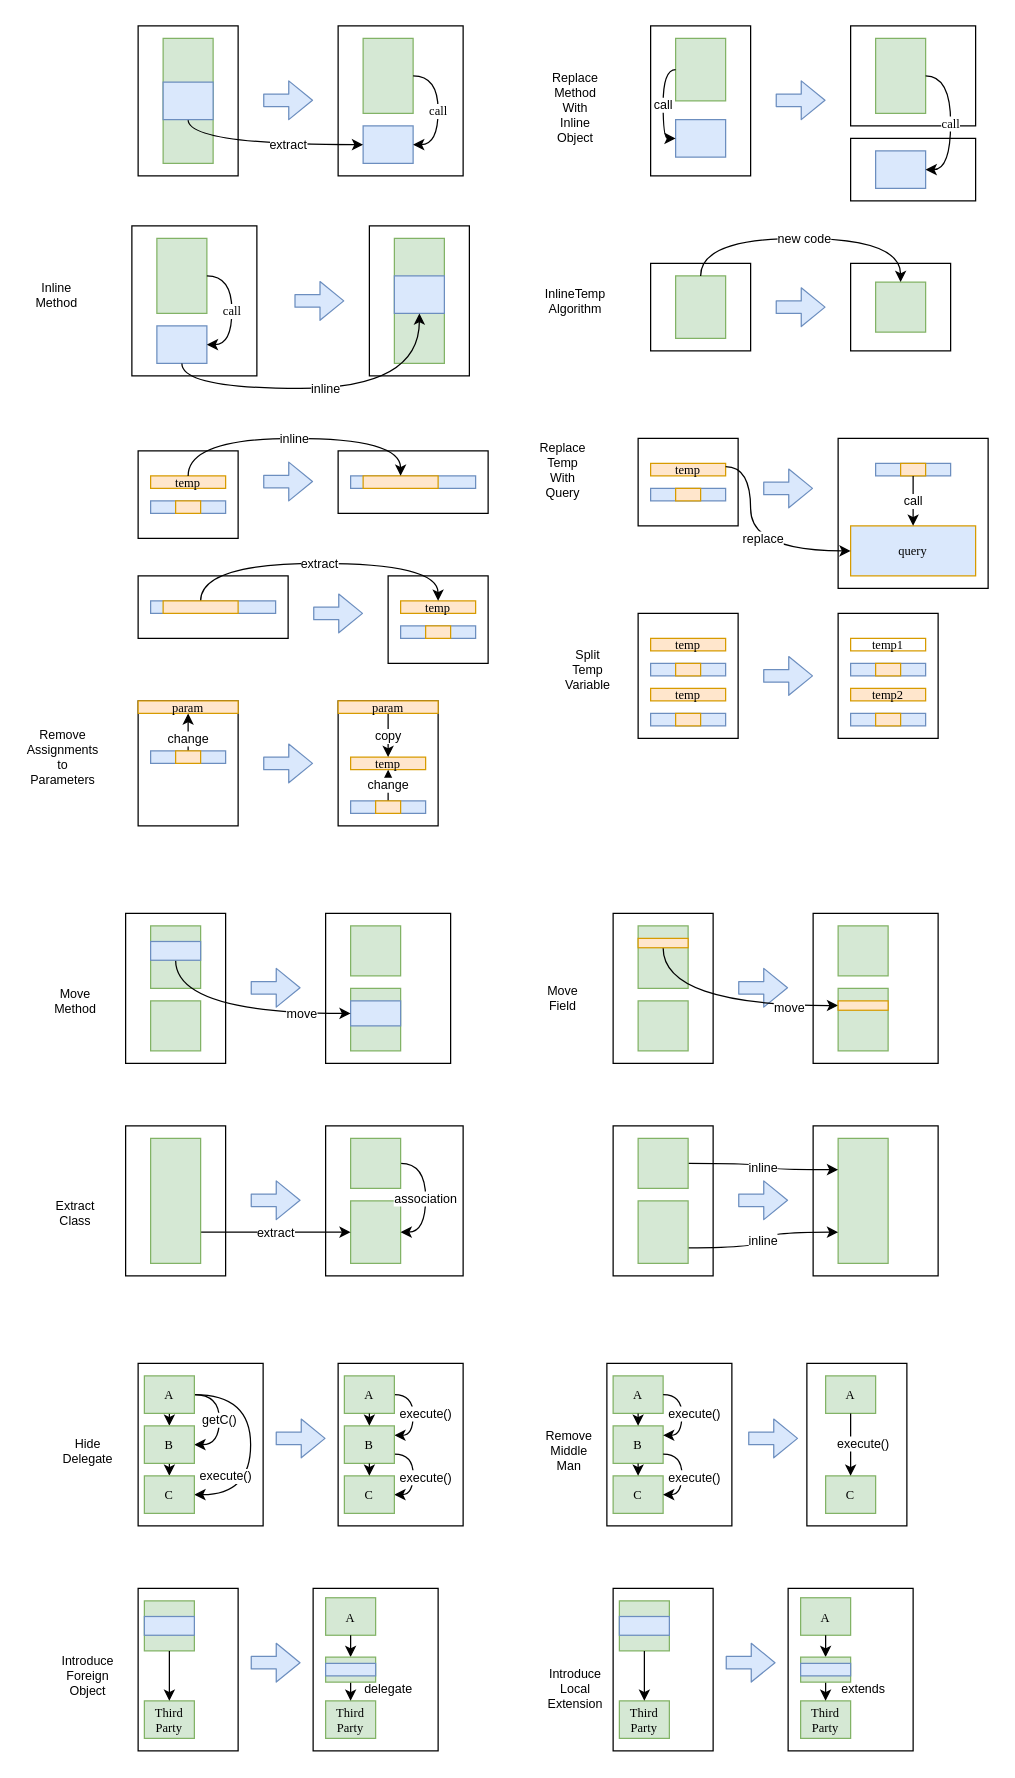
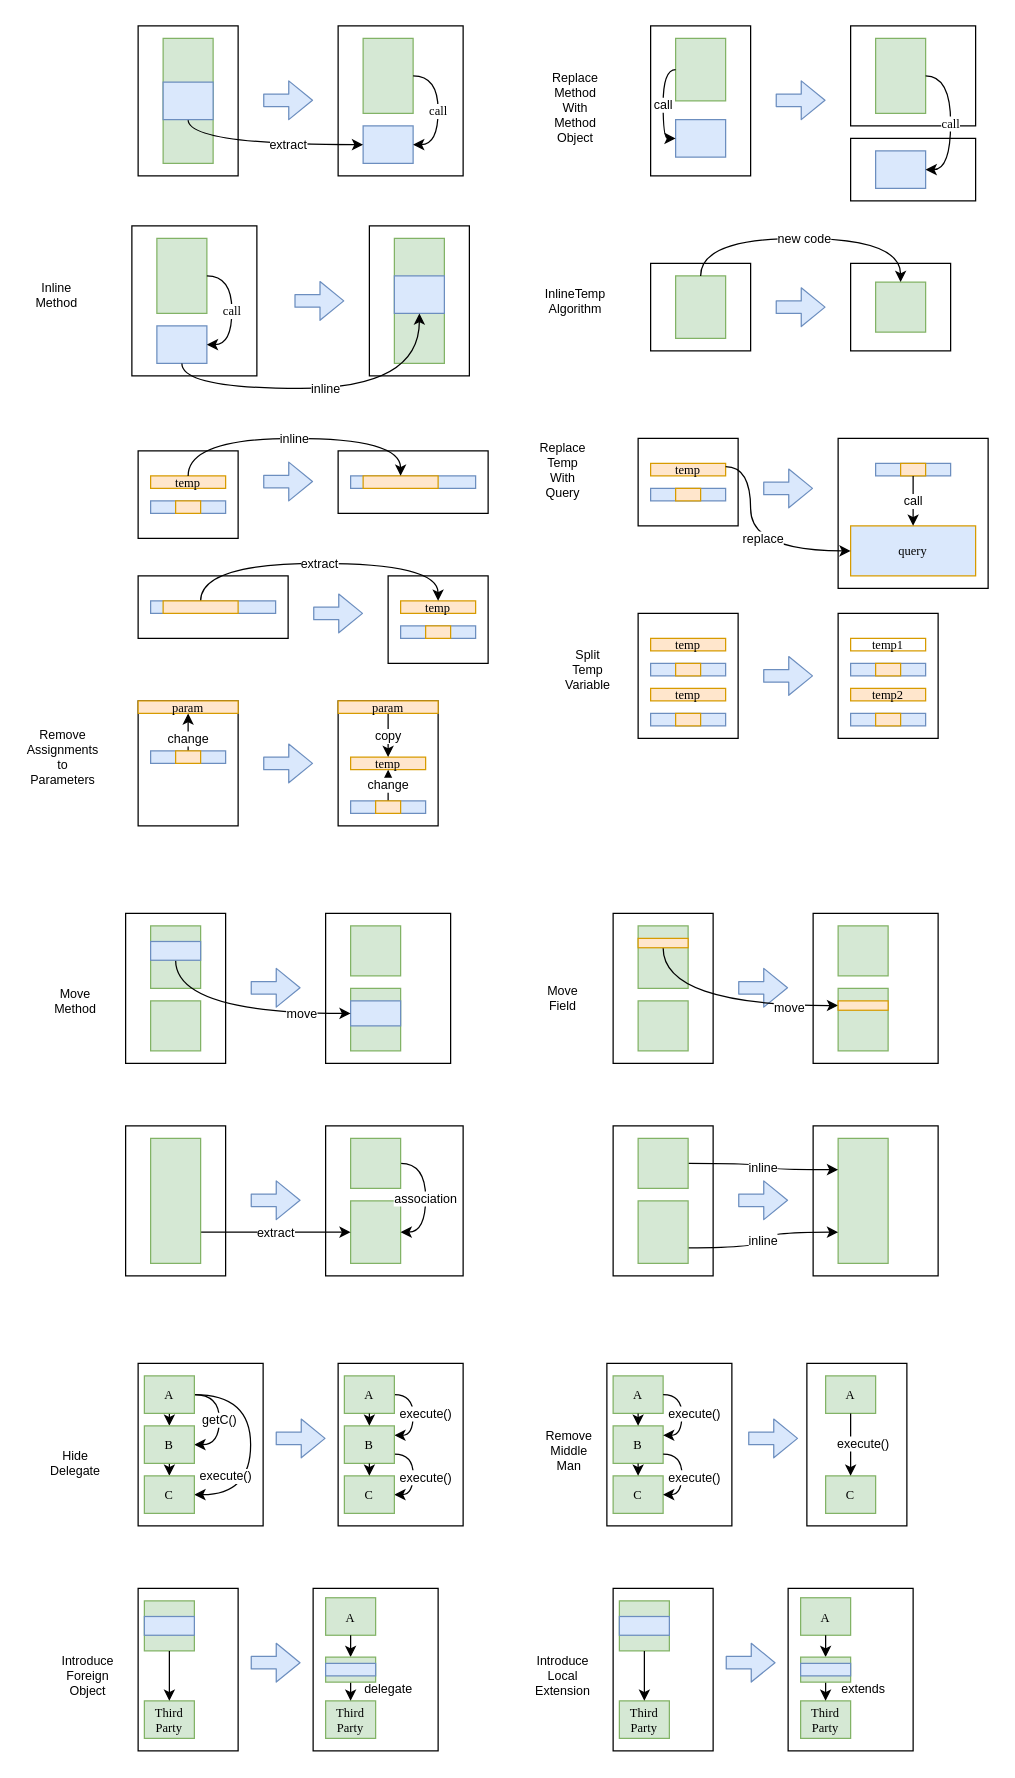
node "Replace Method With Inline Object": label "Replace Method With Inline Object" -> "Replace Method With Method Object"
node "Extract Class": removed
node "Hide Delegate": moved (88, 1451) -> (76, 1463)
node "Introduce Local Extension": moved (576, 1688) -> (563, 1676)
